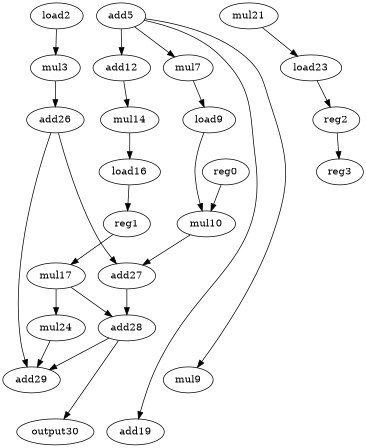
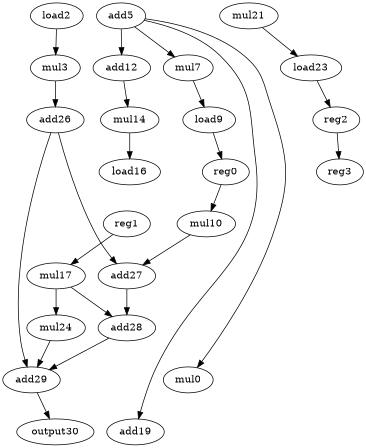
edge "load9" -> "mul10": now "load9" -> "reg0"
edge "load16" -> "reg1": removed
edge "add28" -> "output30": now "add29" -> "output30"
node "mul9": label "mul9" -> "mul0"
